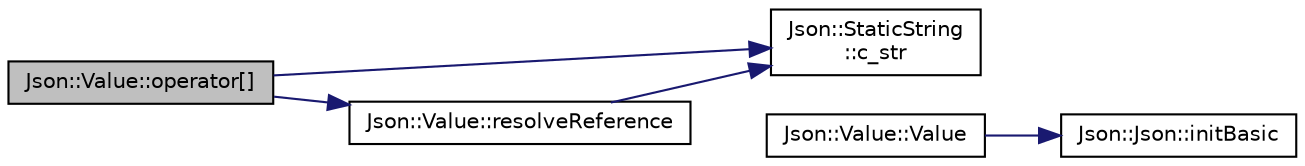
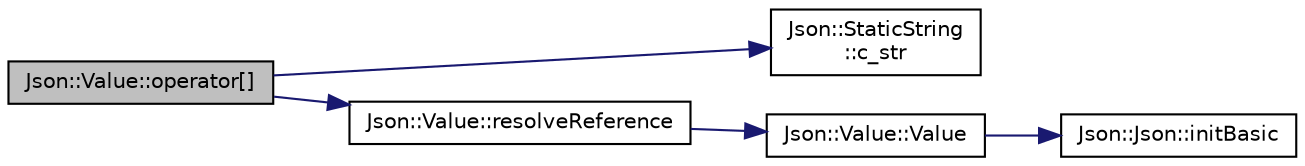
edge "Json::Value::resolveReference" -> "Json::StaticString ::c_str": now "Json::Value::resolveReference" -> "Json::Value::Value"
